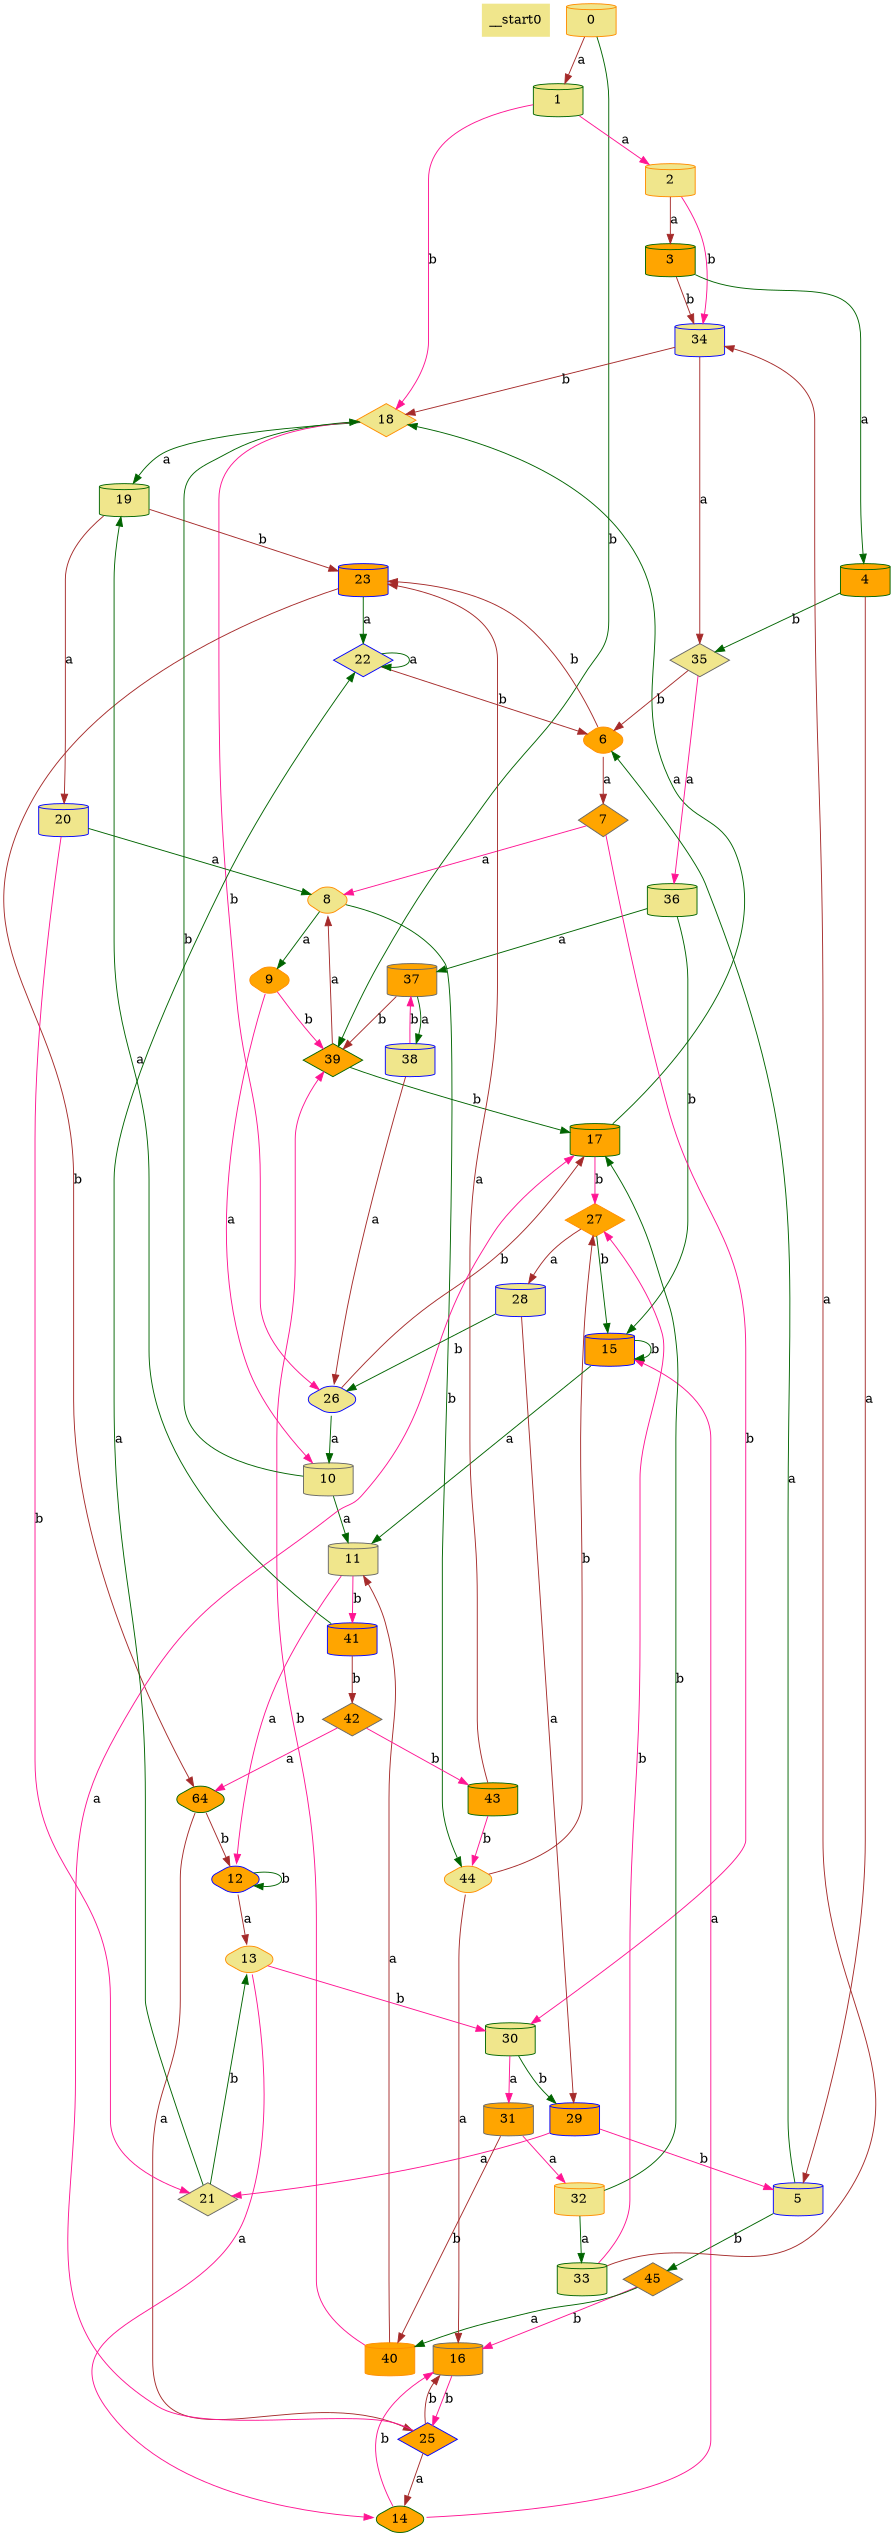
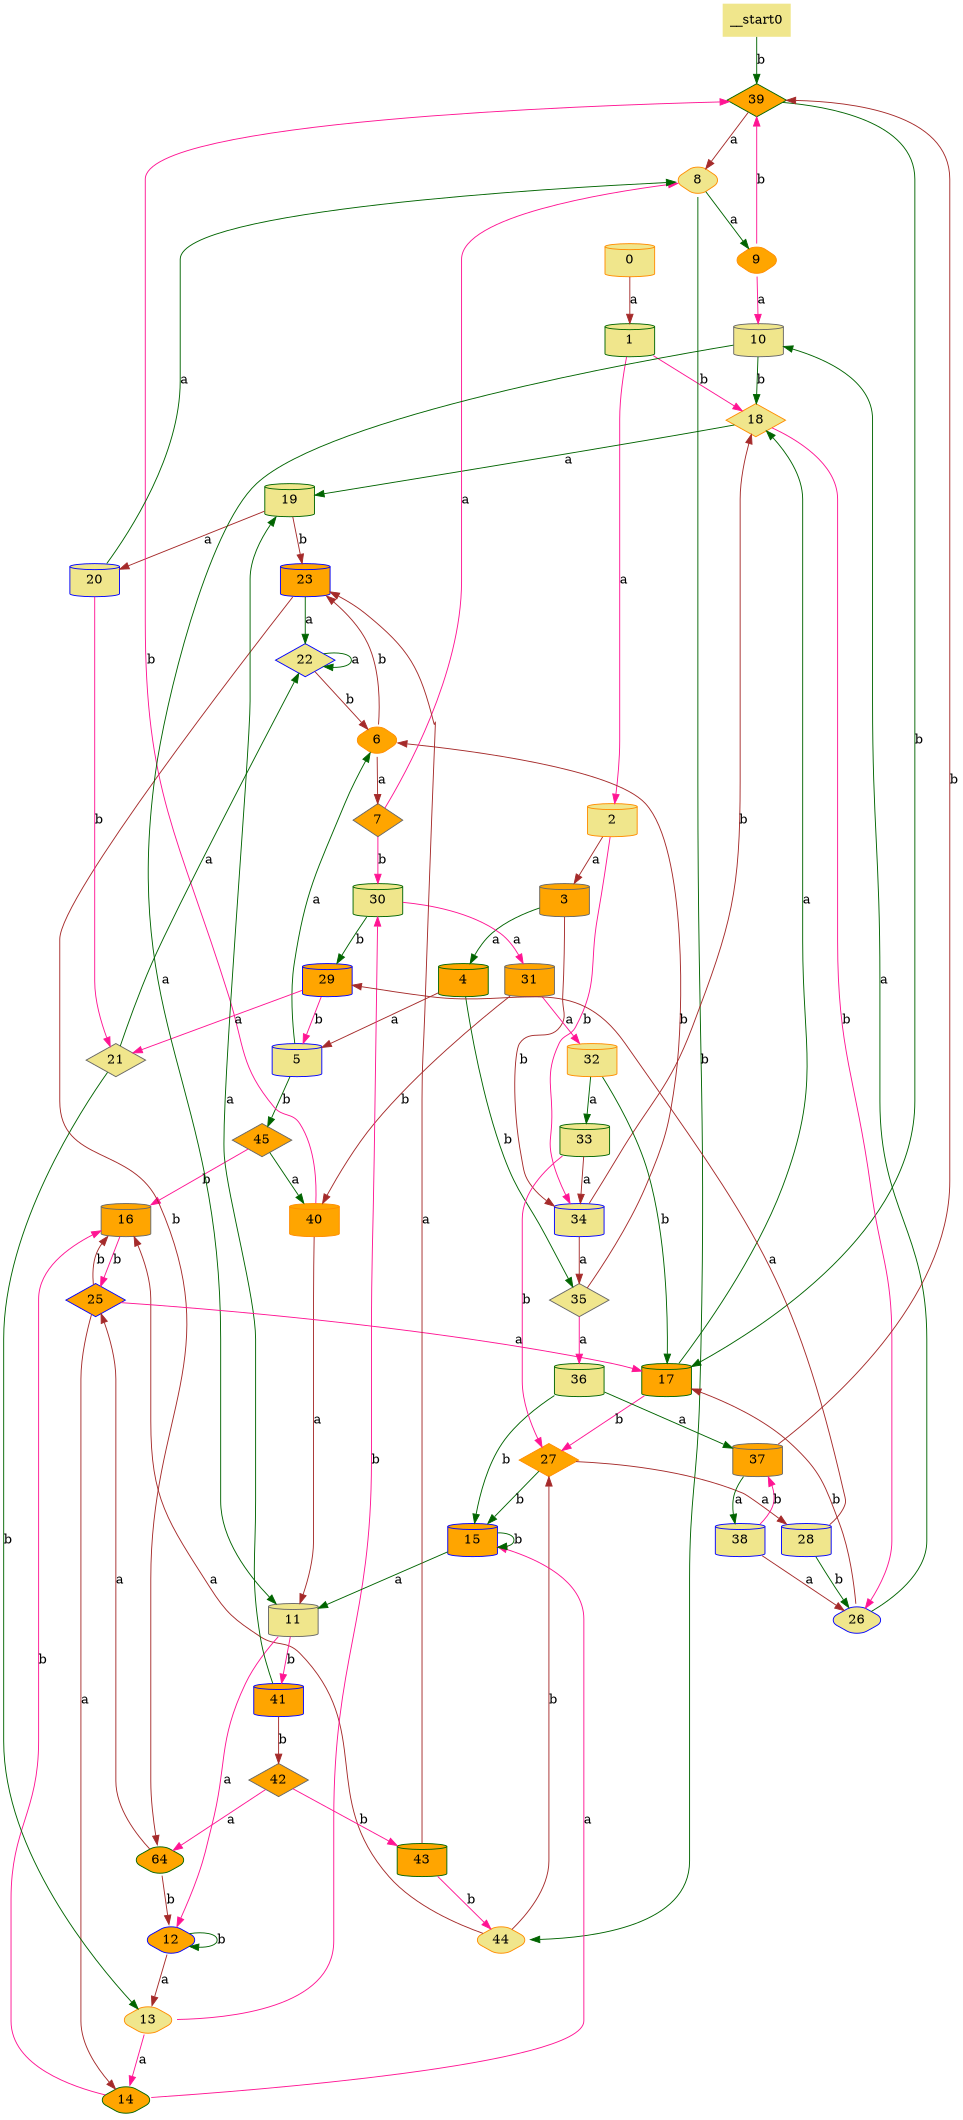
node "3": color darkgreen -> gray40
edge "0" -> "39": now "__start0" -> "39"
